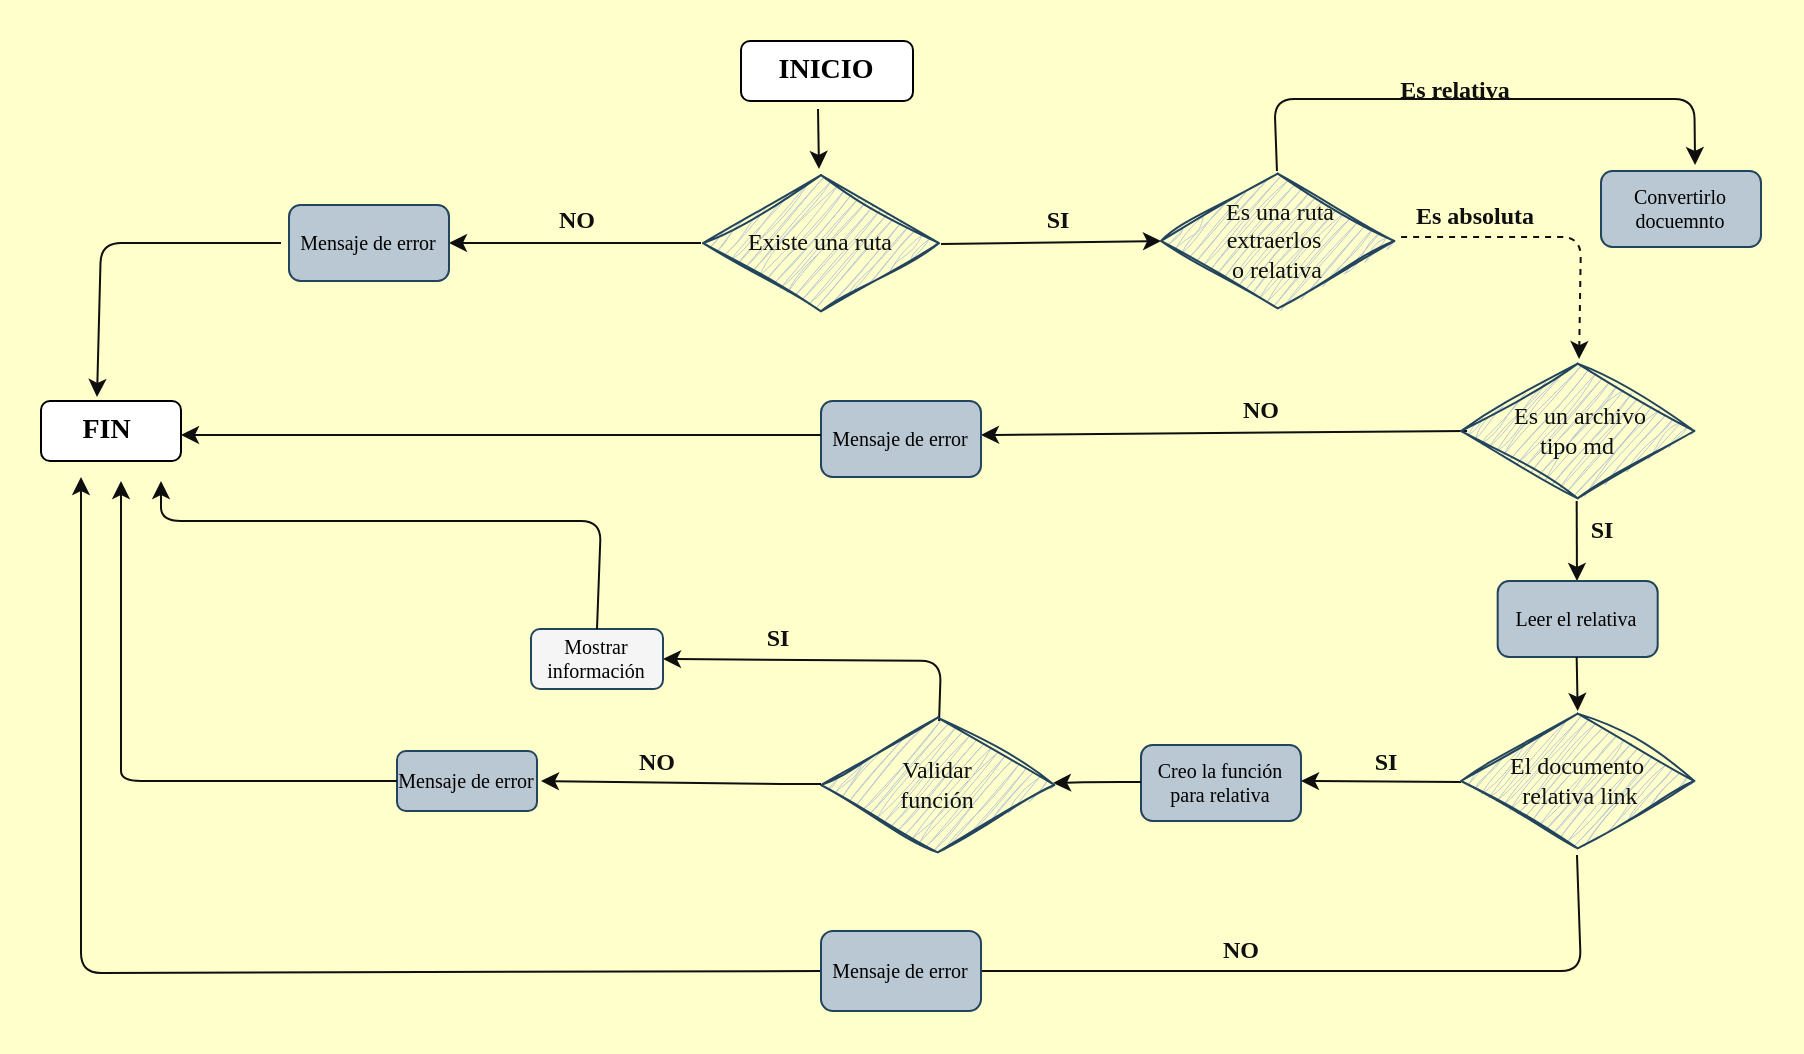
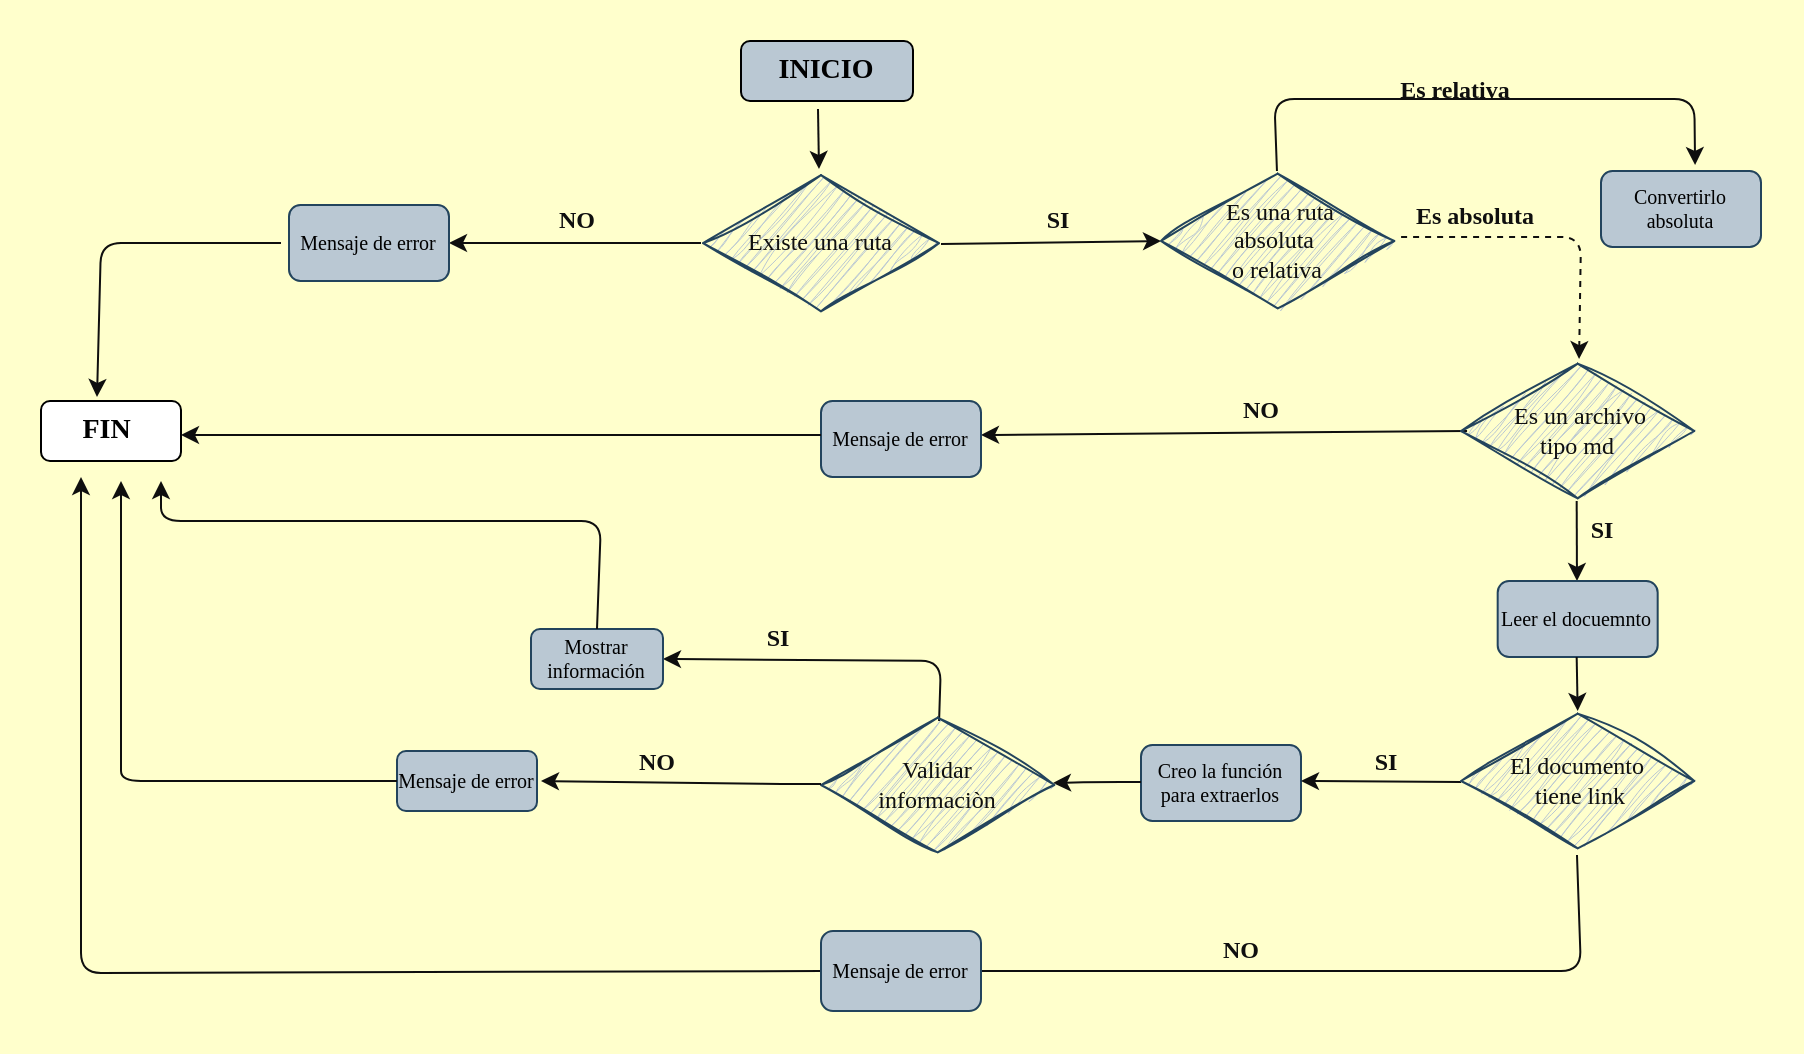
node "INICIO": fillcolor #ffffff -> #bac8d3
node "Convertirlo docuemnto": label "Convertirlo docuemnto" -> "Convertirlo absoluta"
node "Es una ruta extraerlos o relativa": label "Es una ruta extraerlos o relativa" -> "Es una ruta absoluta o relativa"
node "Leer el relativa": label "Leer el relativa" -> "Leer el docuemnto"
node "Mostrar información": fillcolor #f5f5f5 -> #bac8d3
node "El documento relativa link": label "El documento relativa link" -> "El documento tiene link"
node "Creo la función para relativa": label "Creo la función para relativa" -> "Creo la función para extraerlos"
node "Validar función": label "Validar función" -> "Validar informaciòn"
